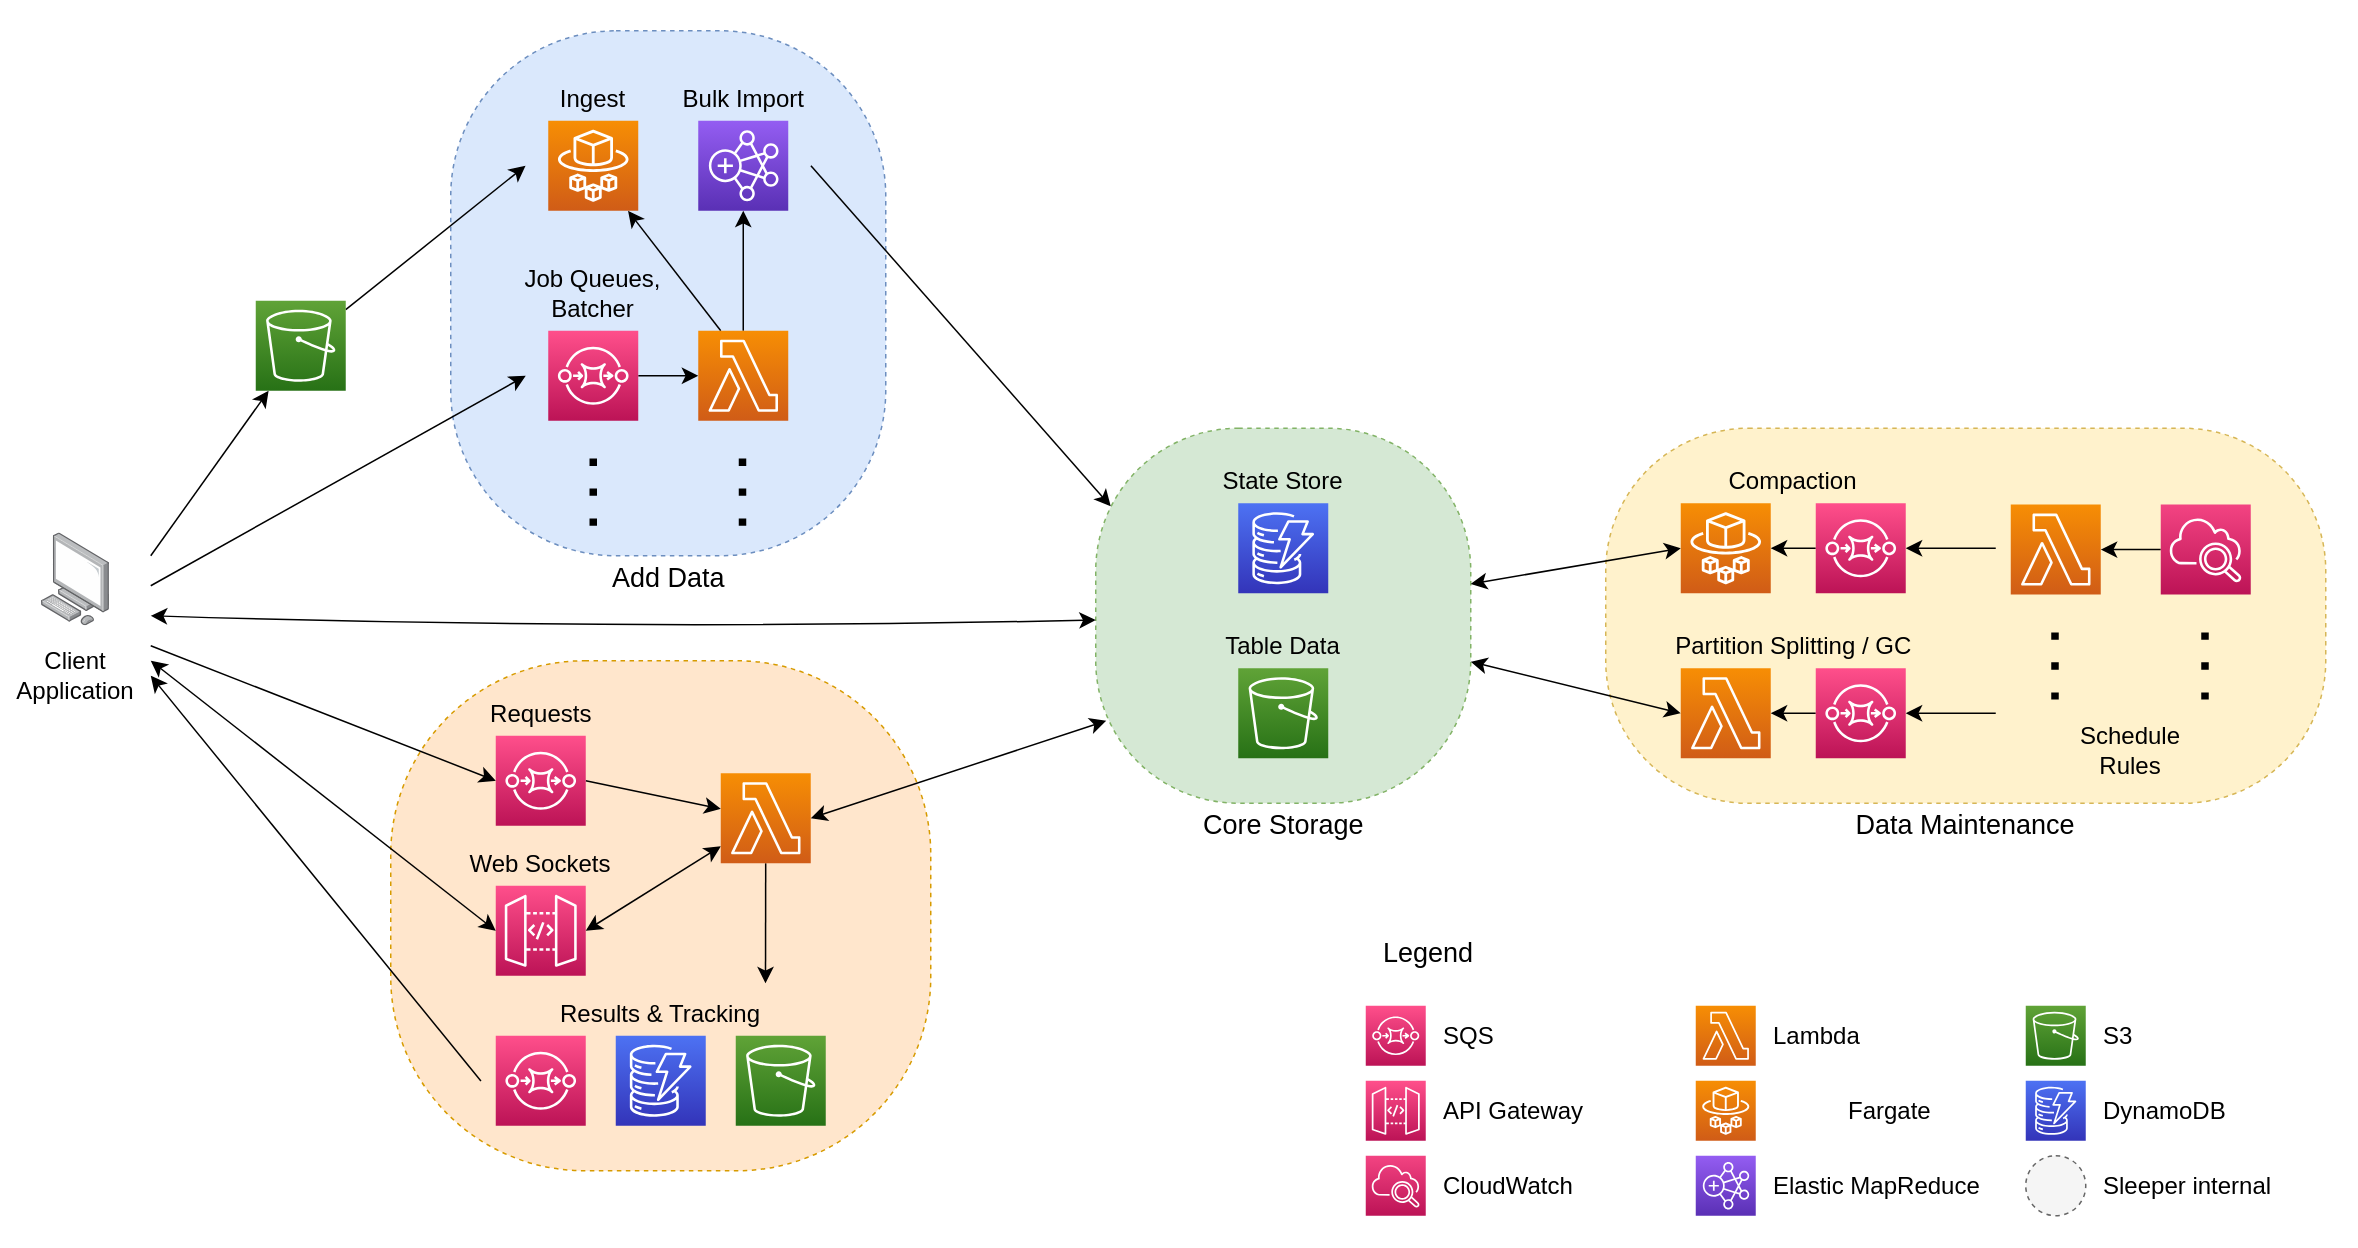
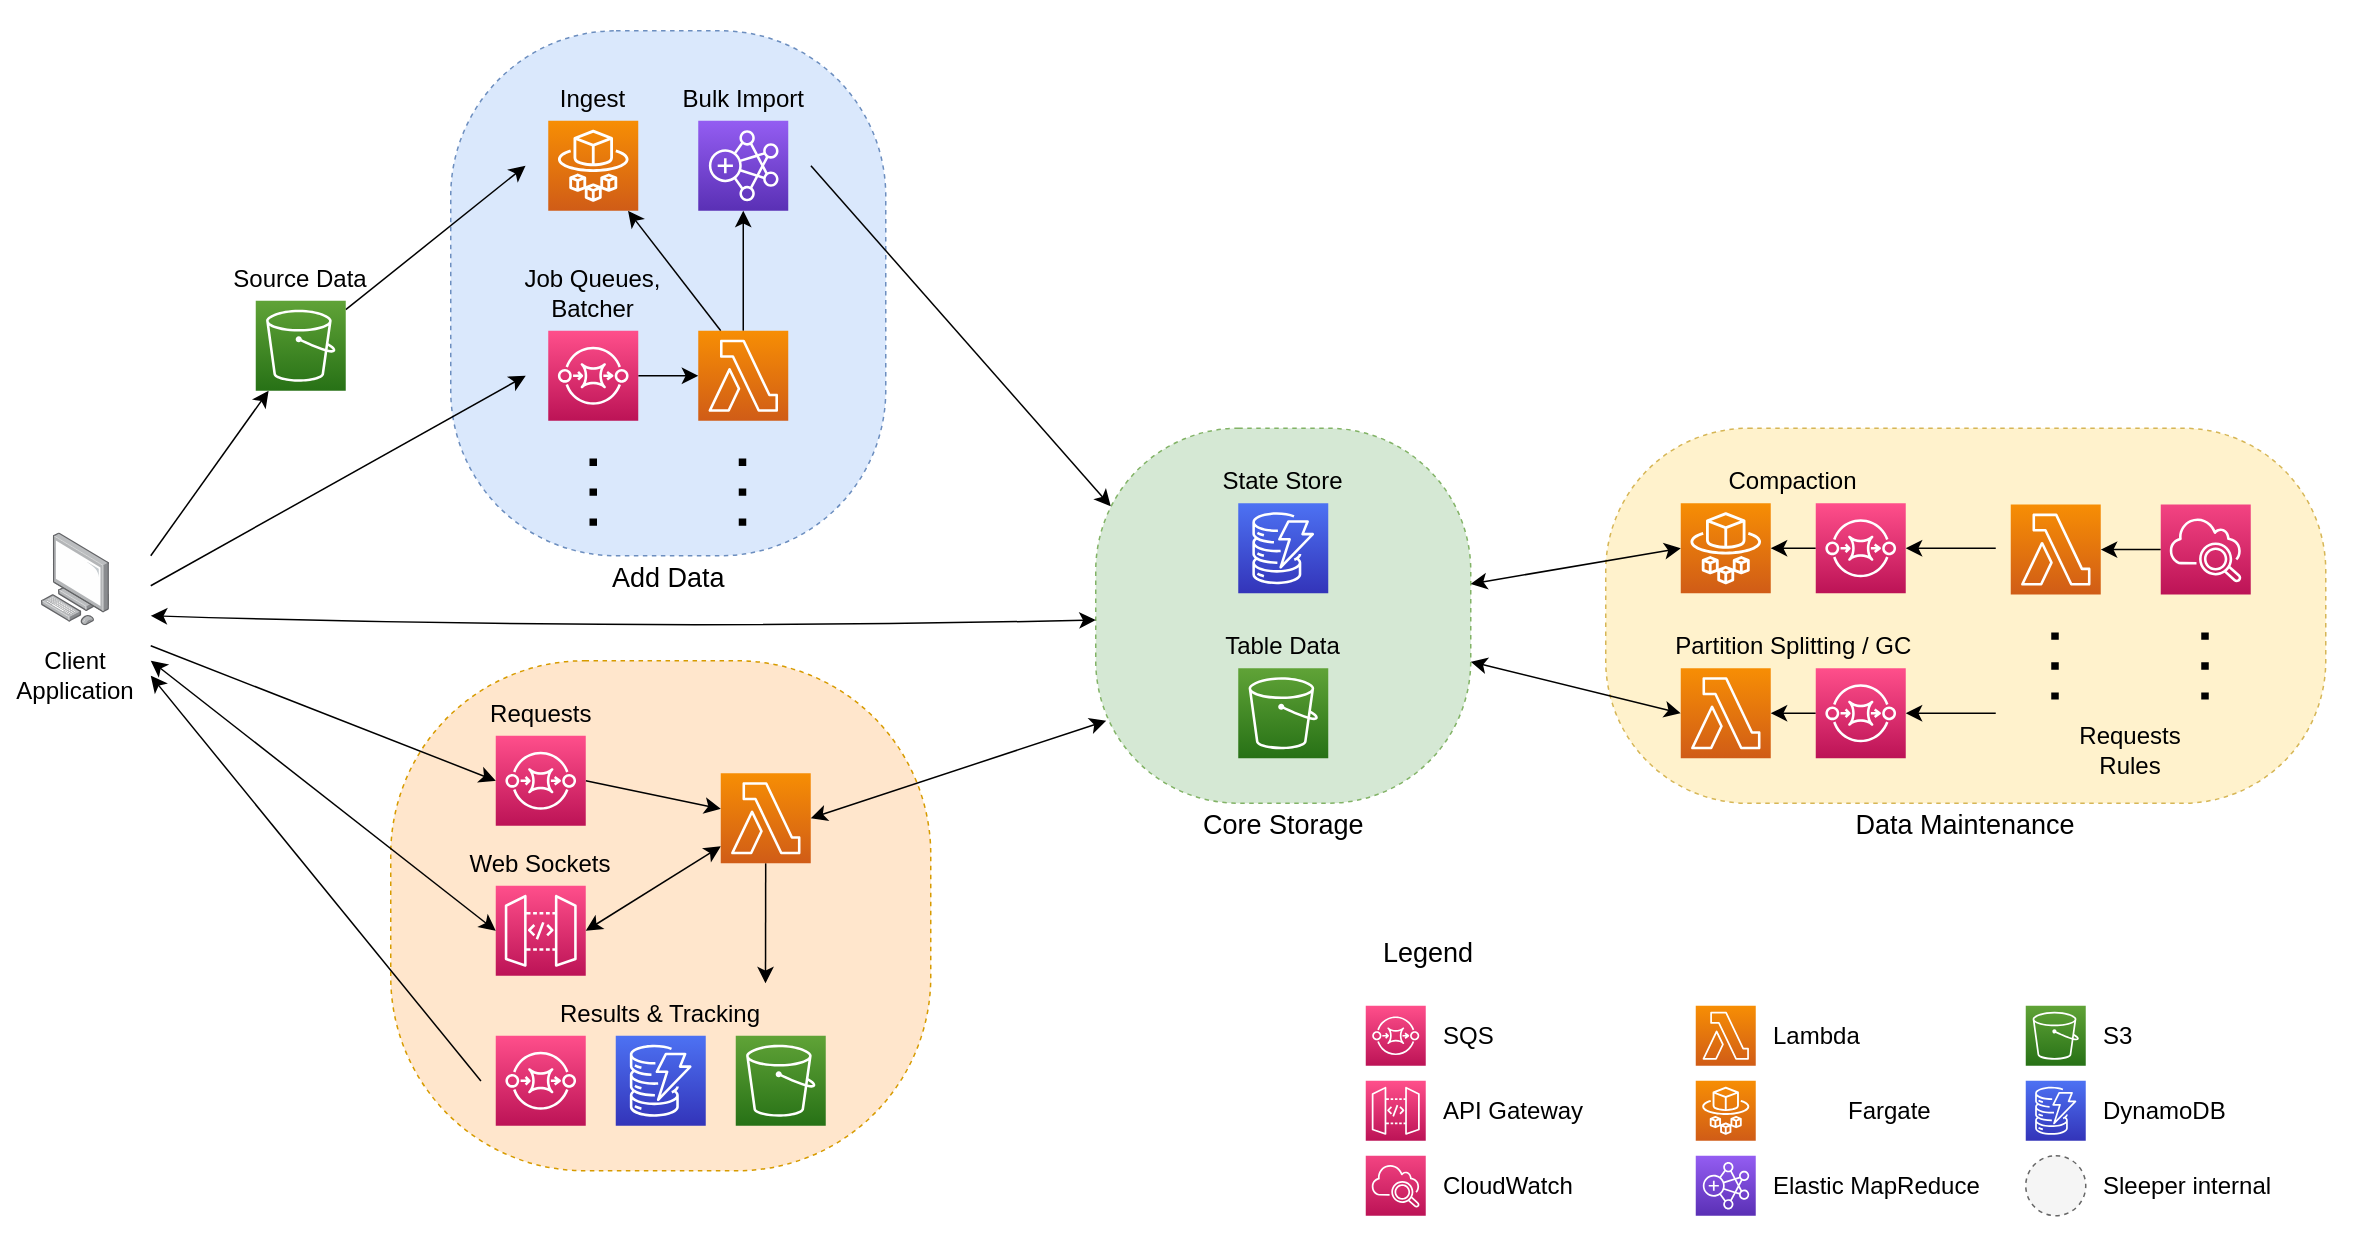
node "Source Data": added
node "Schedule Rules": label "Schedule Rules" -> "Requests Rules"
